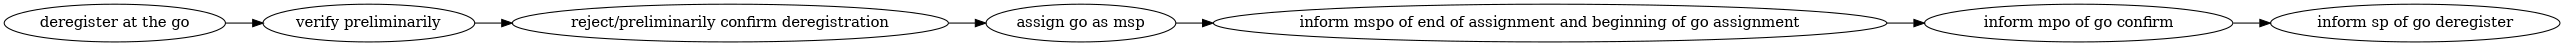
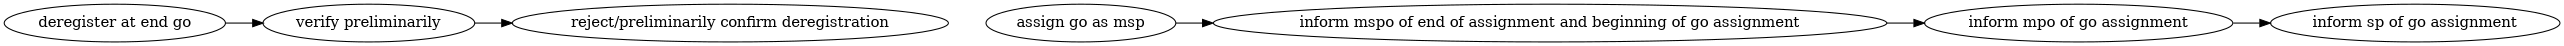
node "deregister at the go": label "deregister at the go" -> "deregister at end go"
edge "reject/preliminarily confirm deregistration" -> "assign go as msp": removed
node "inform mpo of go confirm": label "inform mpo of go confirm" -> "inform mpo of go assignment"
node "inform sp of go deregister": label "inform sp of go deregister" -> "inform sp of go assignment"
